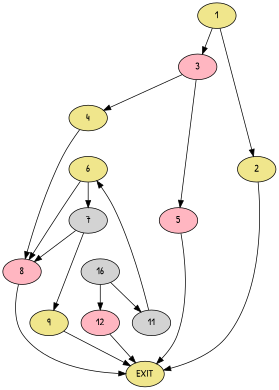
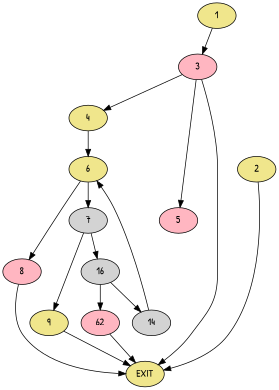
edge "1" -> "2": removed
edge "4" -> "8": now "4" -> "6"
edge "7" -> "8": now "7" -> "16"
edge "5" -> "EXIT": now "3" -> "EXIT"
node "12": label "12" -> "62"
node "11": label "11" -> "14"
